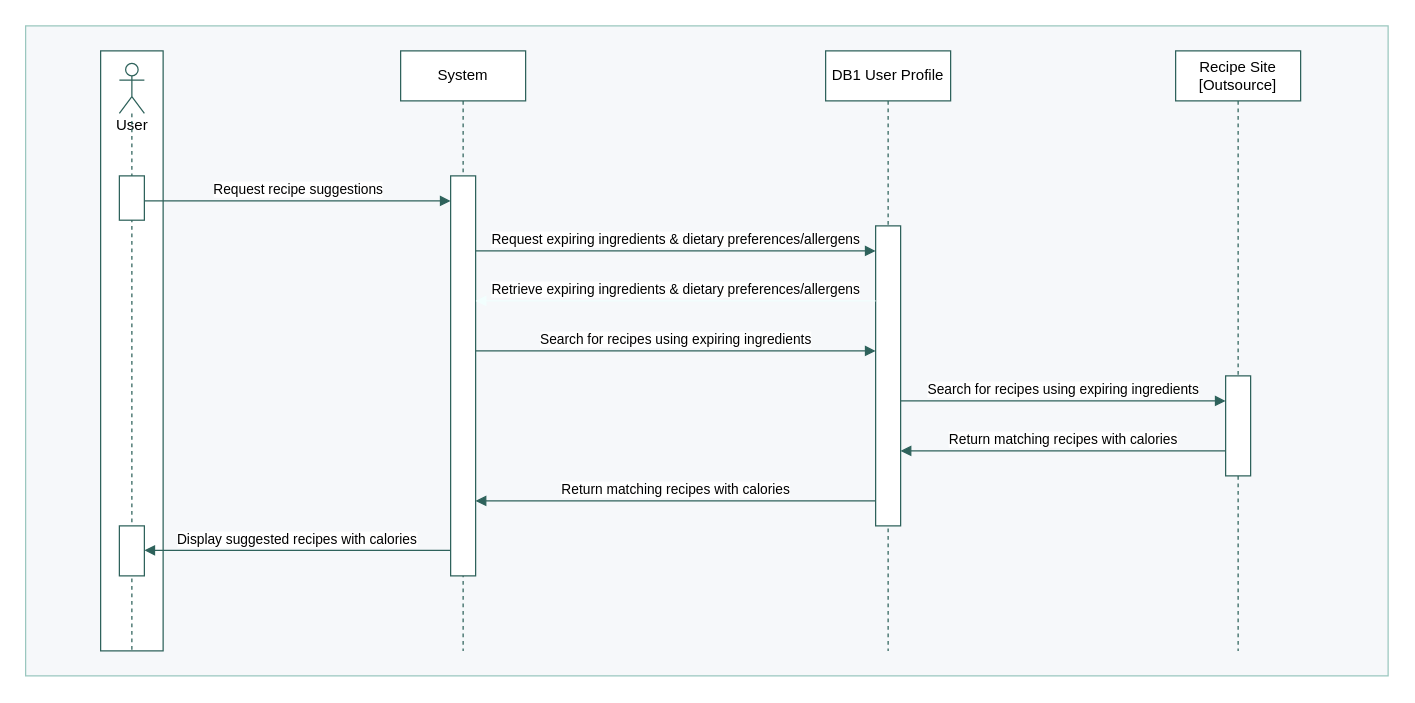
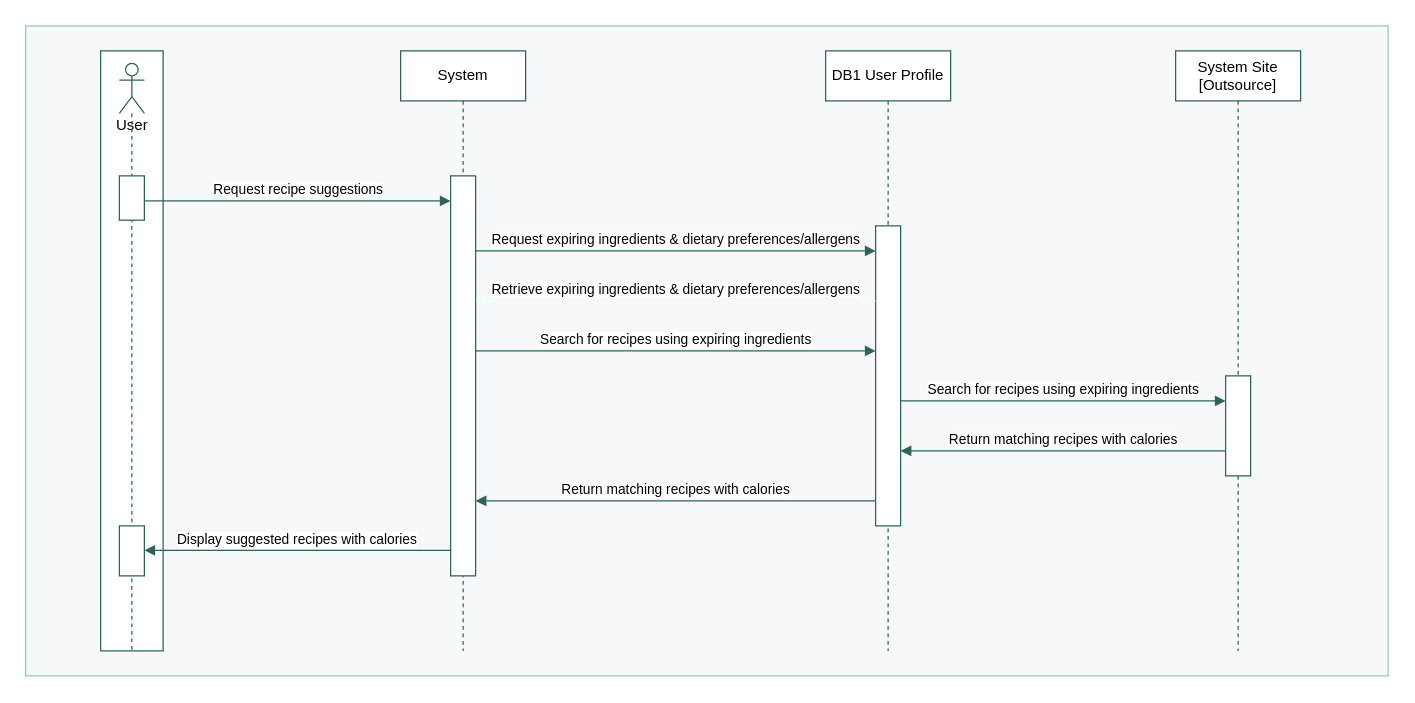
node "Recipe Site [Outsource]": label "Recipe Site [Outsource]" -> "System Site [Outsource]"
